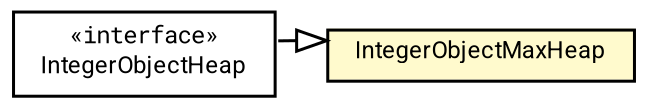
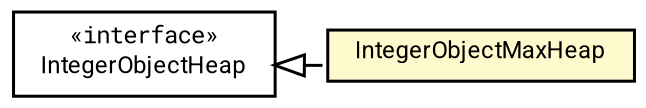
edge "IntegerObjectHeap" -> "IntegerObjectMaxHeap": reversed
